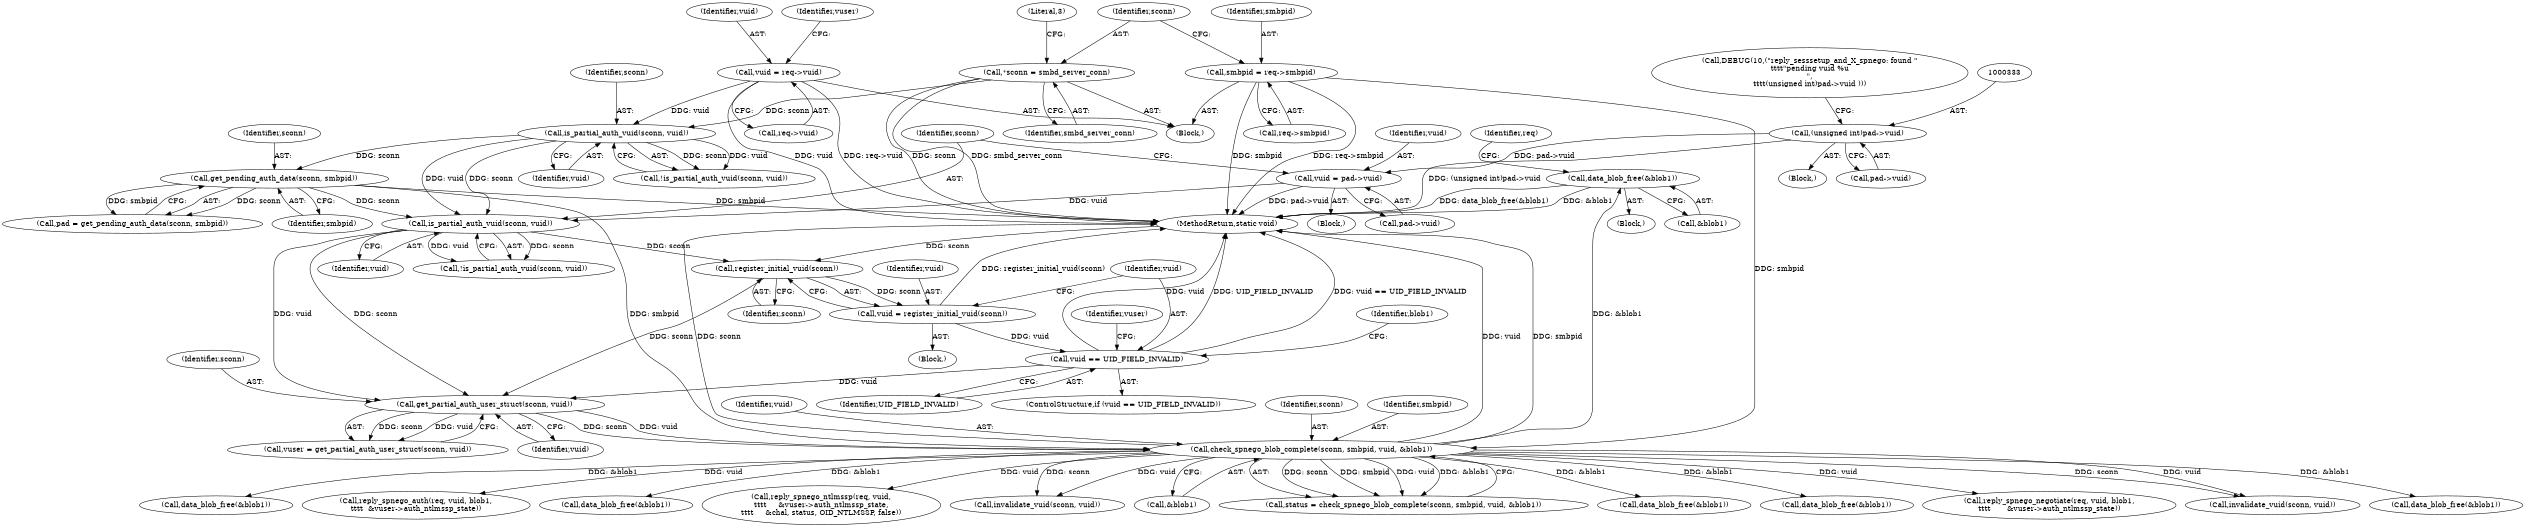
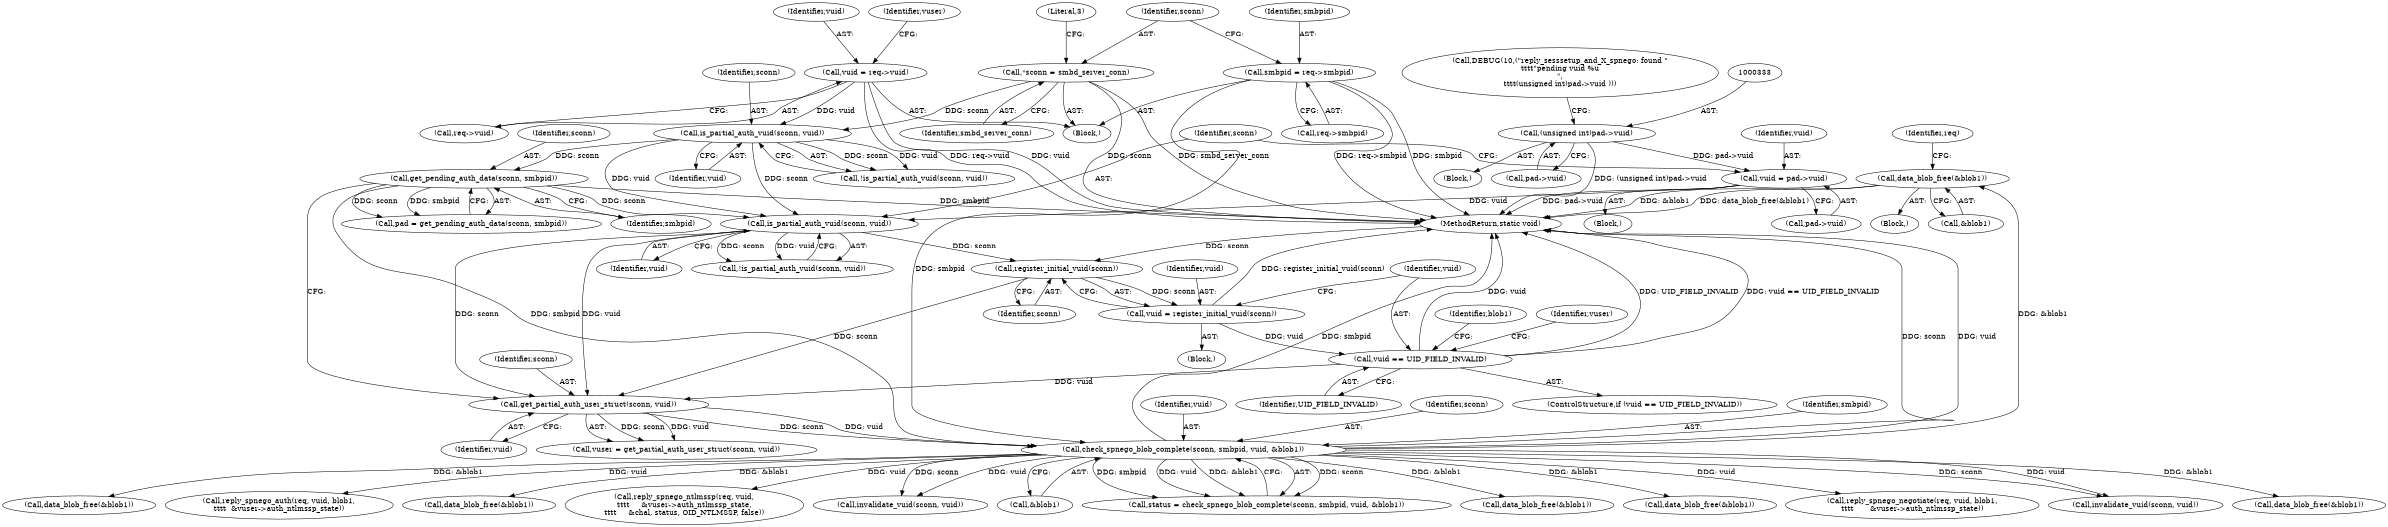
edge "(Call,vuser = get_partial_auth_user_struct(sconn, vuid))" -> "(Call,get_partial_auth_user_struct(sconn, vuid))": now "(Call,get_pending_auth_data(sconn, smbpid))" -> "(Call,get_partial_auth_user_struct(sconn, vuid))"
